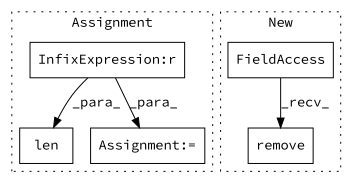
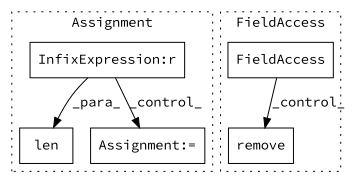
cluster "New": label "New" -> "FieldAccess"
edge "InfixExpression:r" -> "Assignment:=": label "_para_" -> "_control_"
edge "FieldAccess" -> "remove": label "_recv_" -> "_control_"
